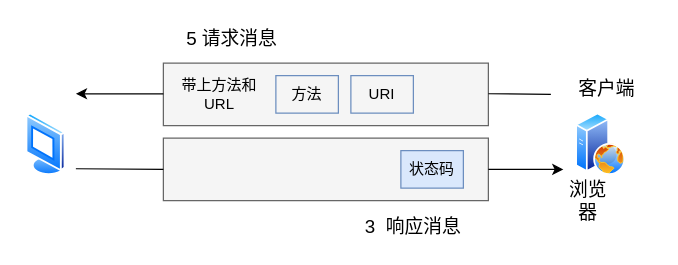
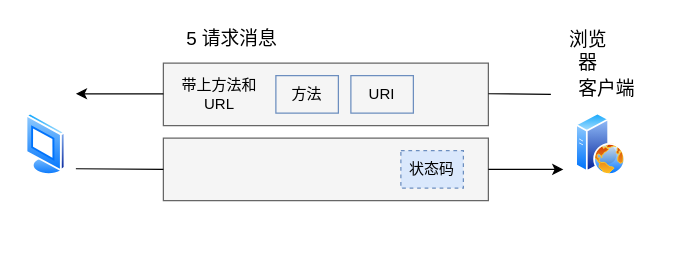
node "状态码": style solid -> dashed
node "浏览器": moved (588, 201) -> (588, 51)
node "3 响应消息": removed
